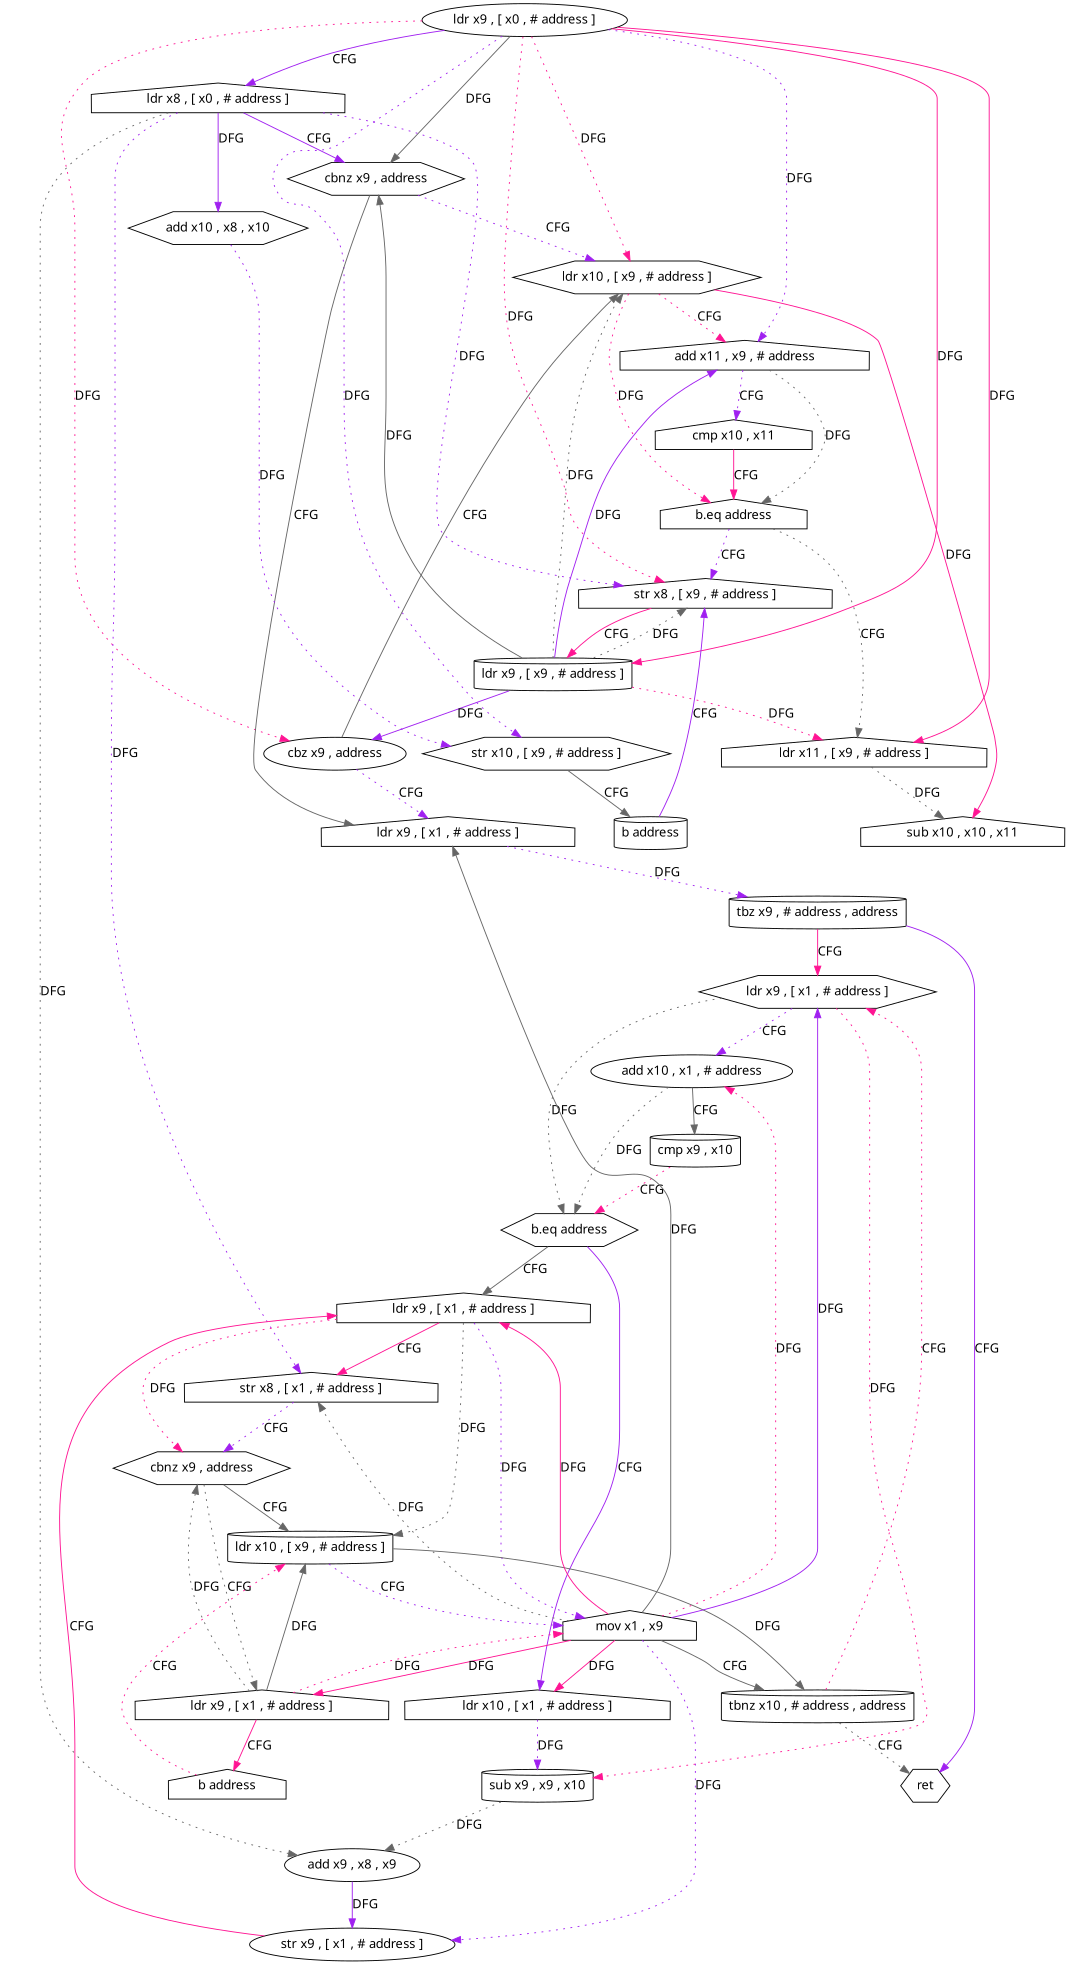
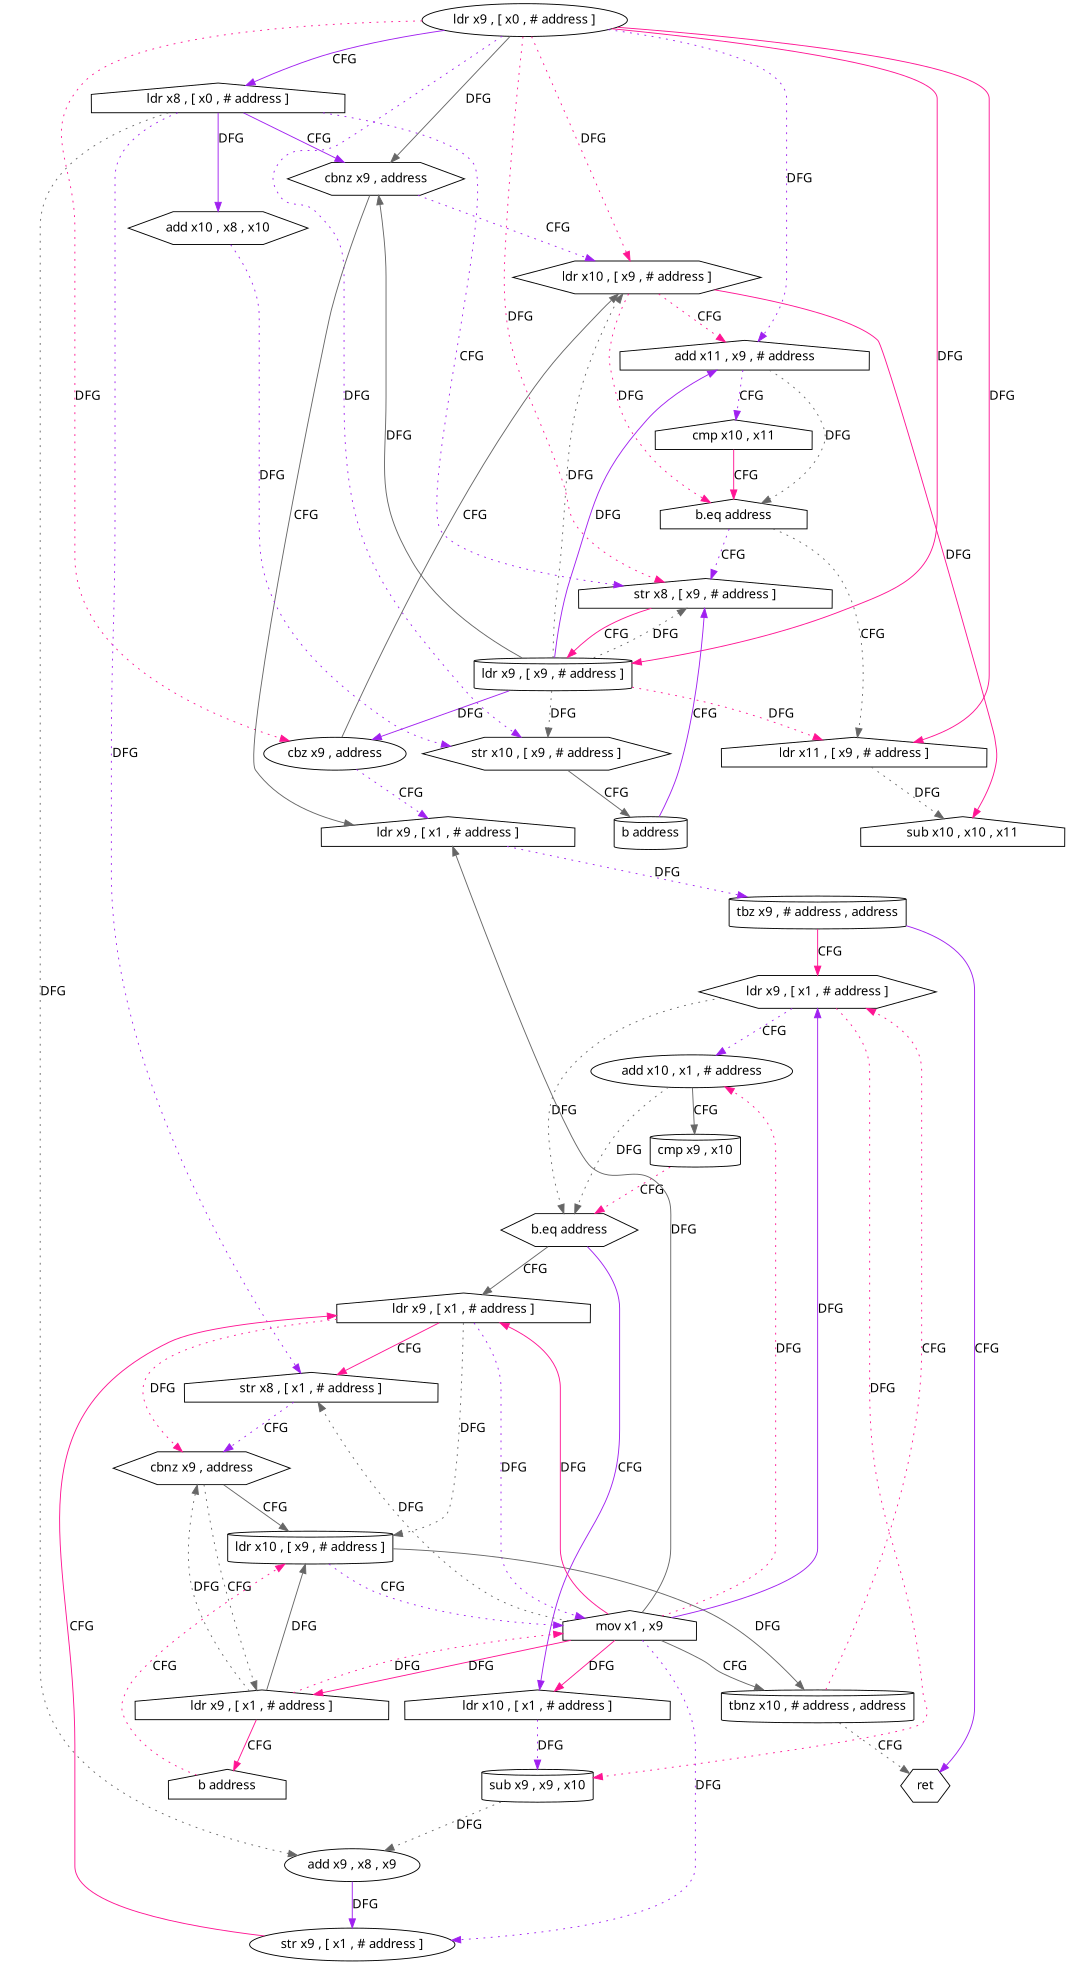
edge "ldr x8 , [ x0 , # address ]" -> "str x8 , [ x9 , # address ]": label "DFG" -> "CFG"
edge "ldr x9 , [ x9 , # address ]" -> "str x10 , [ x9 , # address ]": added, label "DFG"
